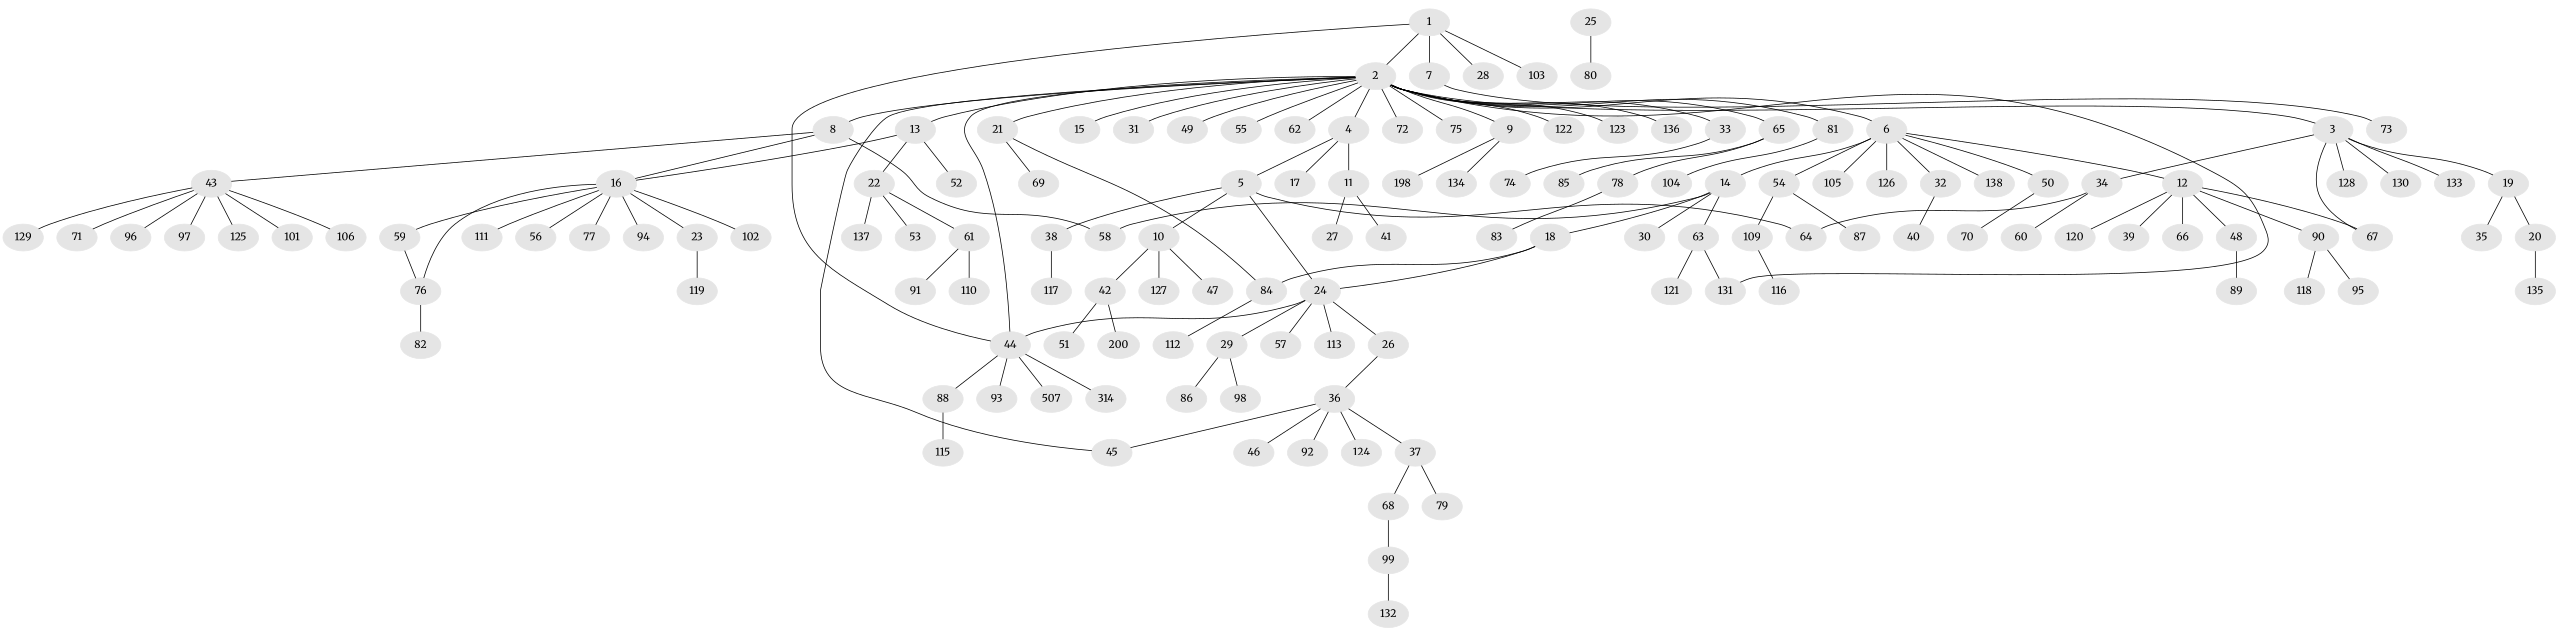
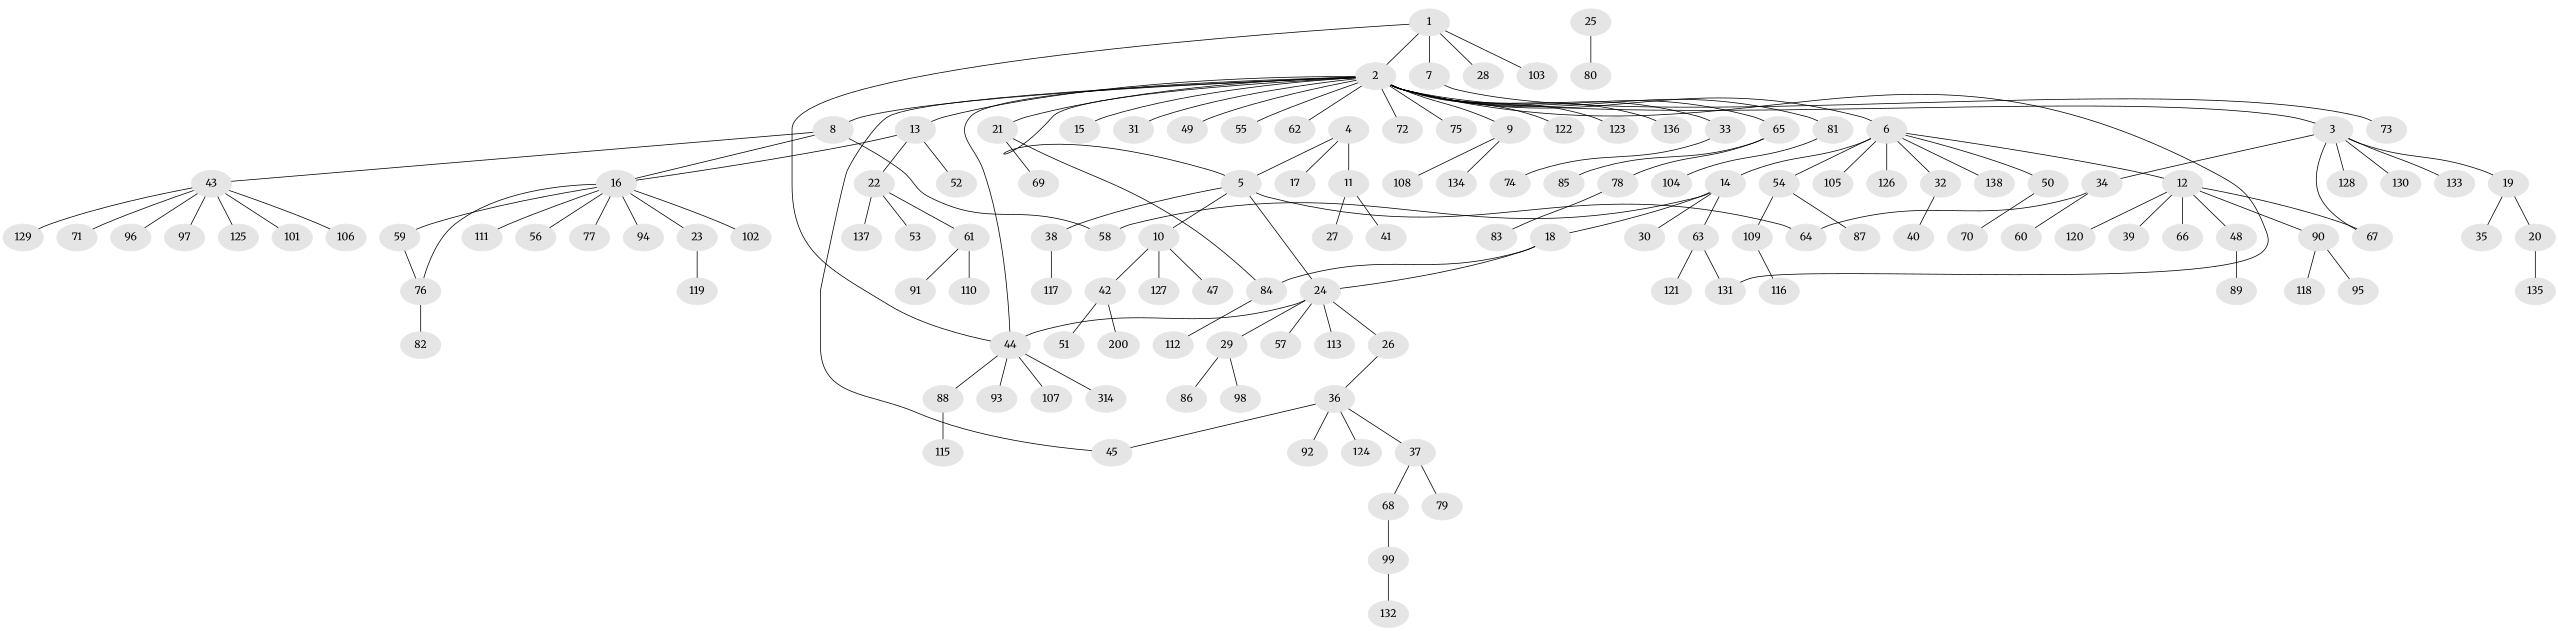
edge "2" -- "4": now "2" -- "5"
node "198": label "198" -> "108"
node "507": label "507" -> "107"
node "46": removed
